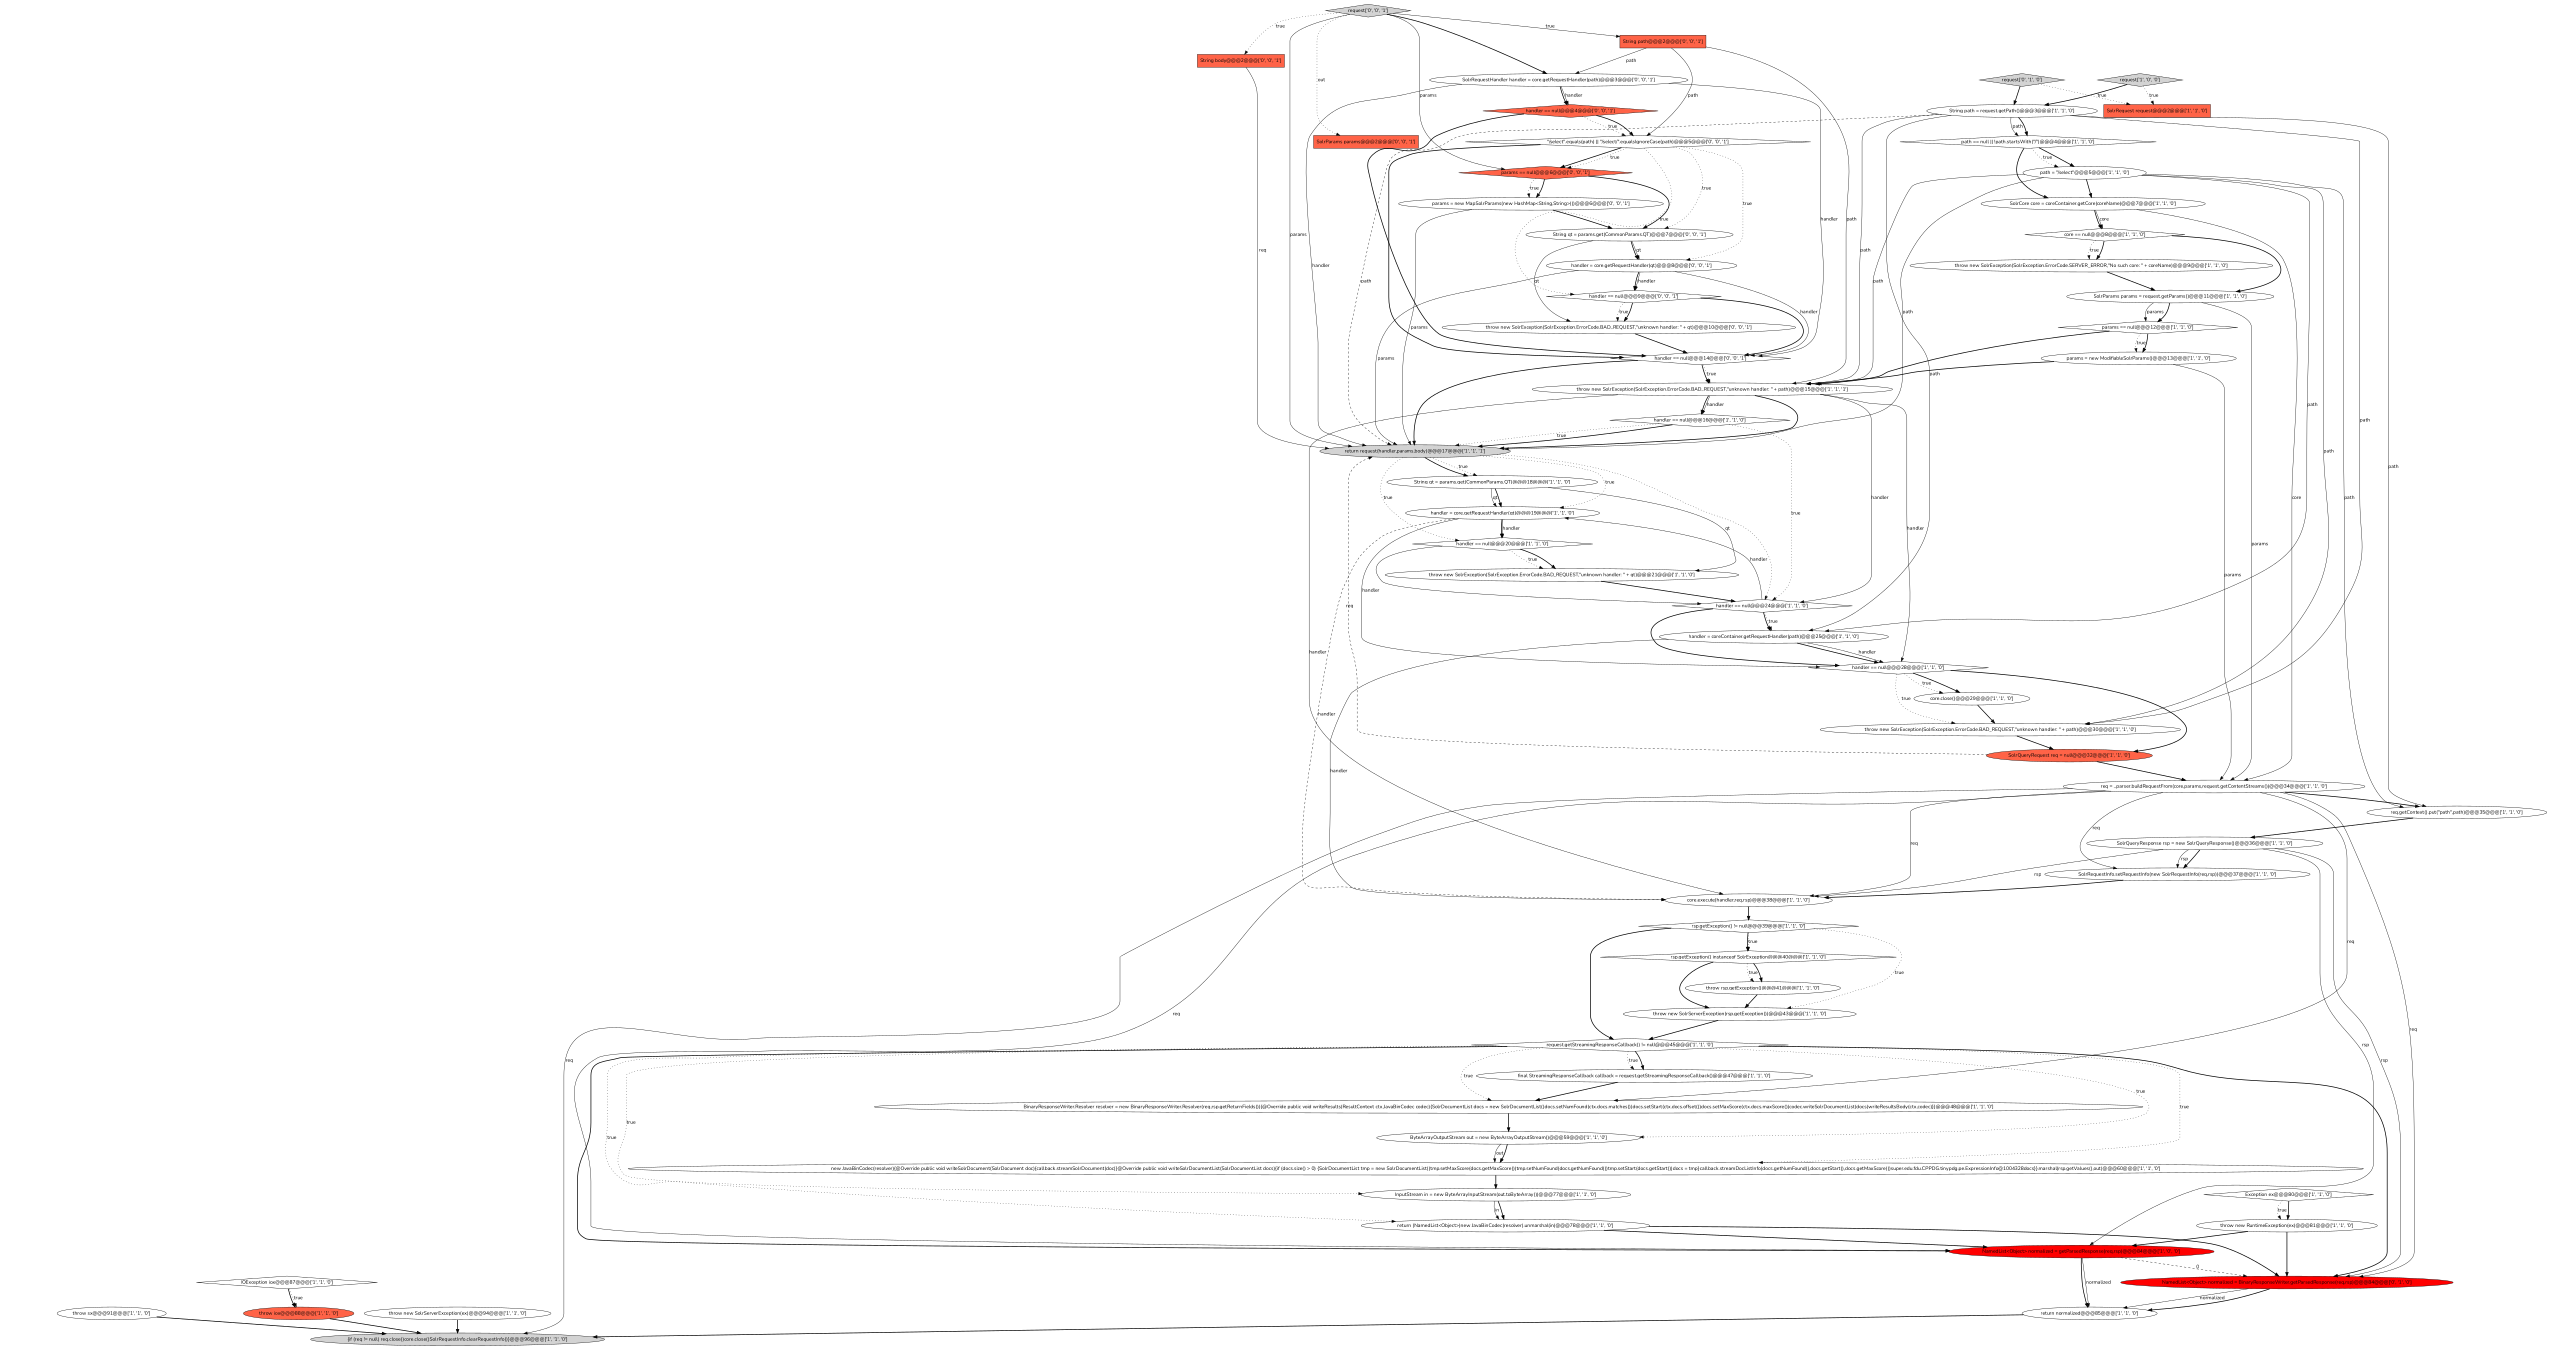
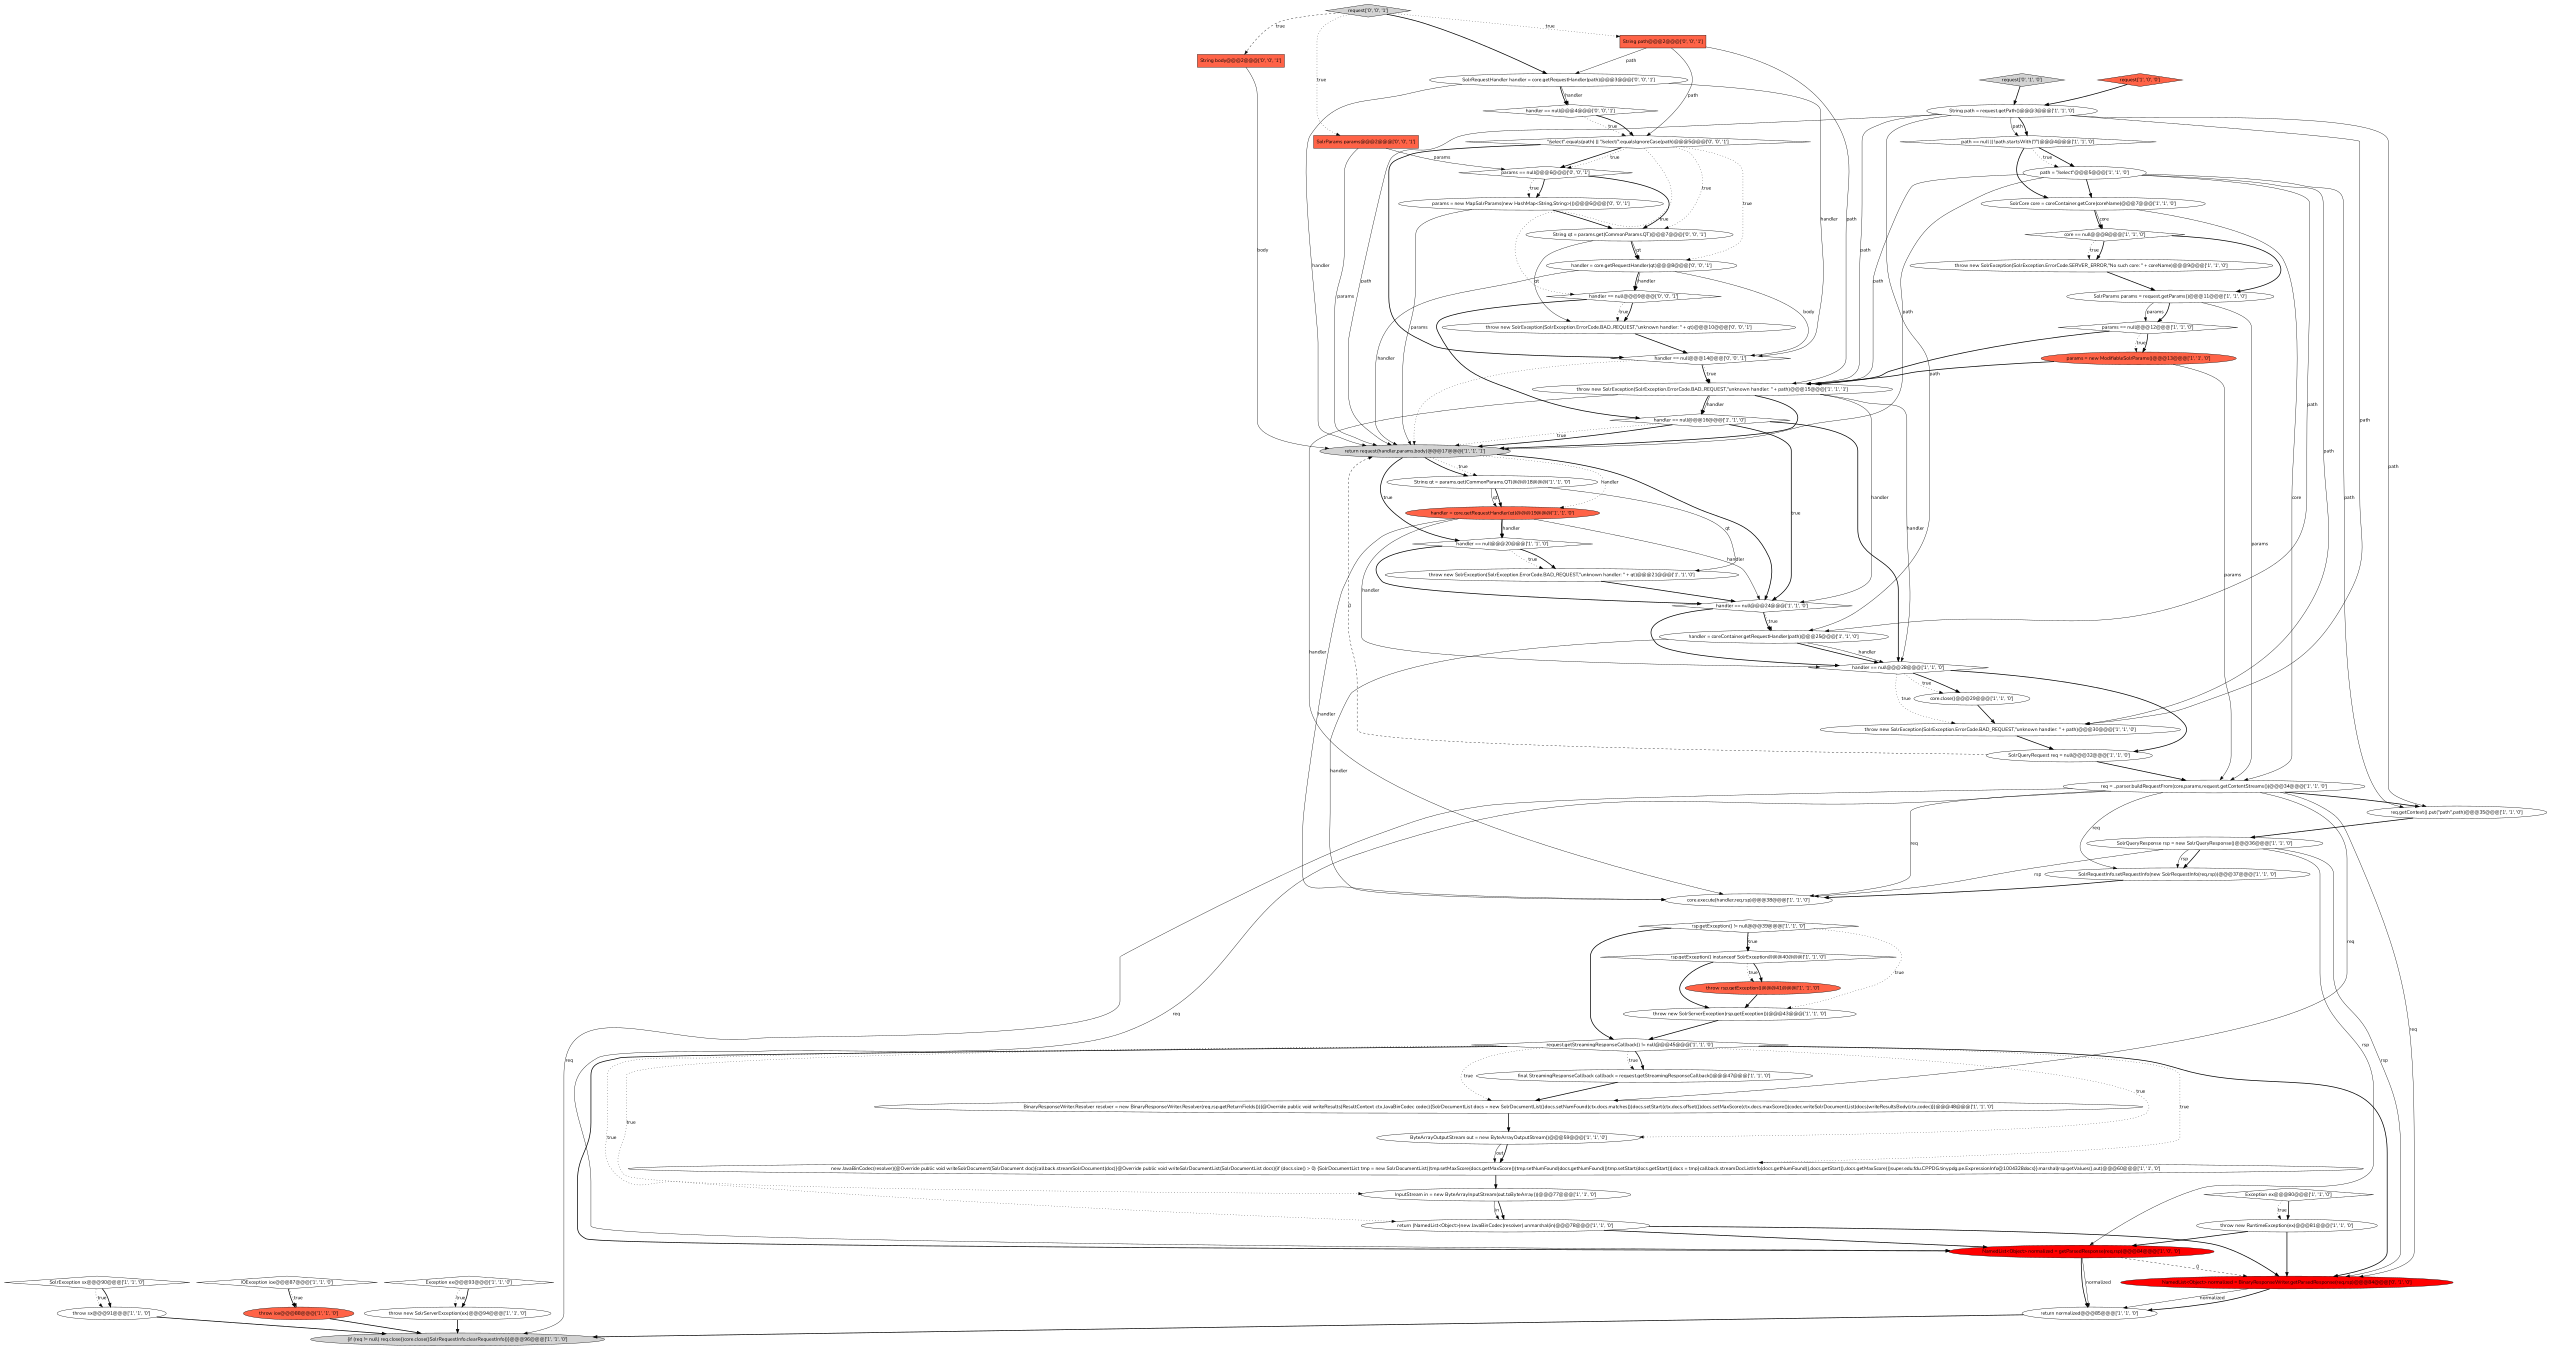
edge "request['0', '0', '1']" -> "String body@@@2@@@['0', '0', '1']": style dotted -> dashed
edge "request['0', '0', '1']" -> "String path@@@2@@@['0', '0', '1']": style solid -> dotted
edge "request['0', '0', '1']" -> "SolrParams params@@@2@@@['0', '0', '1']": label "out" -> "true"
node "request['1', '0', '0']": fillcolor lightgray -> tomato
edge "request['0', '0', '1']" -> "params == null@@@6@@@['0', '0', '1']": now "SolrParams params@@@2@@@['0', '0', '1']" -> "params == null@@@6@@@['0', '0', '1']"
node "handler == null@@@4@@@['0', '0', '1']": fillcolor tomato -> white
node "SolrRequest request@@@2@@@['1', '1', '0']": removed
edge "String path = request.getPath()@@@3@@@['1', '1', '0']" -> "return request(handler,params,body)@@@17@@@['1', '1', '1']": style dashed -> solid
node "params == null@@@6@@@['0', '0', '1']": fillcolor tomato -> white
edge "request['0', '0', '1']" -> "return request(handler,params,body)@@@17@@@['1', '1', '1']": now "SolrParams params@@@2@@@['0', '0', '1']" -> "return request(handler,params,body)@@@17@@@['1', '1', '1']"
edge "String body@@@2@@@['0', '0', '1']" -> "return request(handler,params,body)@@@17@@@['1', '1', '1']": label "req" -> "body"
edge "handler == null@@@4@@@['0', '0', '1']" -> "handler == null@@@14@@@['0', '0', '1']": removed
edge "handler = core.getRequestHandler(qt)@@@8@@@['0', '0', '1']" -> "handler == null@@@14@@@['0', '0', '1']": label "handler" -> "body"
edge "handler == null@@@9@@@['0', '0', '1']" -> "handler == null@@@14@@@['0', '0', '1']": now "handler == null@@@9@@@['0', '0', '1']" -> "handler == null@@@16@@@['1', '1', '0']"
edge "handler = core.getRequestHandler(qt)@@@8@@@['0', '0', '1']" -> "return request(handler,params,body)@@@17@@@['1', '1', '1']": label "params" -> "handler"
node "params = new ModifiableSolrParams()@@@13@@@['1', '1', '0']": fillcolor white -> tomato
edge "handler == null@@@14@@@['0', '0', '1']" -> "return request(handler,params,body)@@@17@@@['1', '1', '1']": style bold -> dotted
edge "return request(handler,params,body)@@@17@@@['1', '1', '1']" -> "handler = core.getRequestHandler(qt)@@@19@@@['1', '1', '0']": label "true" -> "handler"
edge "return request(handler,params,body)@@@17@@@['1', '1', '1']" -> "handler == null@@@24@@@['1', '1', '0']": style dotted -> bold
edge "handler == null@@@16@@@['1', '1', '0']" -> "handler == null@@@24@@@['1', '1', '0']": style dotted -> bold
edge "return request(handler,params,body)@@@17@@@['1', '1', '1']" -> "handler == null@@@20@@@['1', '1', '0']": style dotted -> bold
node "handler = core.getRequestHandler(qt)@@@19@@@['1', '1', '0']": fillcolor white -> tomato
edge "handler == null@@@16@@@['1', '1', '0']" -> "handler == null@@@28@@@['1', '1', '0']": added
edge "handler == null@@@24@@@['1', '1', '0']" -> "handler = core.getRequestHandler(qt)@@@19@@@['1', '1', '0']": reversed
edge "handler == null@@@20@@@['1', '1', '0']" -> "handler == null@@@24@@@['1', '1', '0']": style solid -> bold
edge "SolrQueryRequest req = null@@@32@@@['1', '1', '0']" -> "return request(handler,params,body)@@@17@@@['1', '1', '1']": label "req" -> "0"
node "SolrQueryRequest req = null@@@32@@@['1', '1', '0']": fillcolor tomato -> white
edge "handler = core.getRequestHandler(qt)@@@19@@@['1', '1', '0']" -> "core.execute(handler,req,rsp)@@@38@@@['1', '1', '0']": style dashed -> solid
edge "core.execute(handler,req,rsp)@@@38@@@['1', '1', '0']" -> "rsp.getException() != null@@@39@@@['1', '1', '0']": removed
node "throw rsp.getException()@@@41@@@['1', '1', '0']": fillcolor white -> tomato
node "SolrException sx@@@90@@@['1', '1', '0']": added
node "Exception ex@@@93@@@['1', '1', '0']": added
